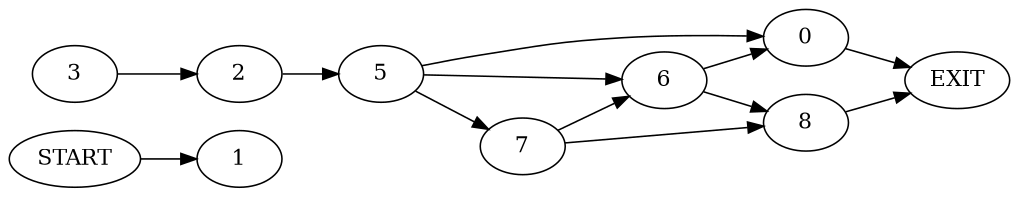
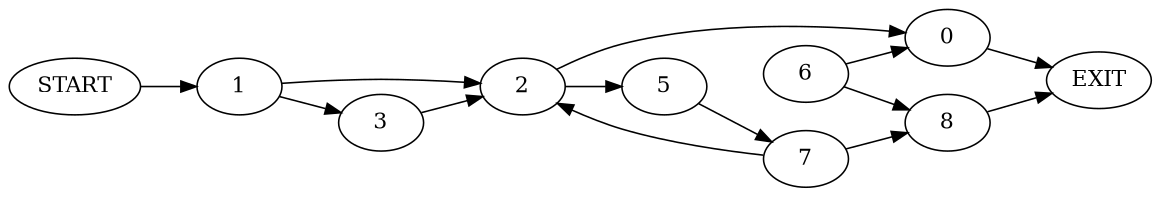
edge "5" -> "0": now "2" -> "0"
edge "5" -> "6": removed
edge "1" -> "2": added
edge "1" -> "3": added
edge "7" -> "6": now "7" -> "2"
